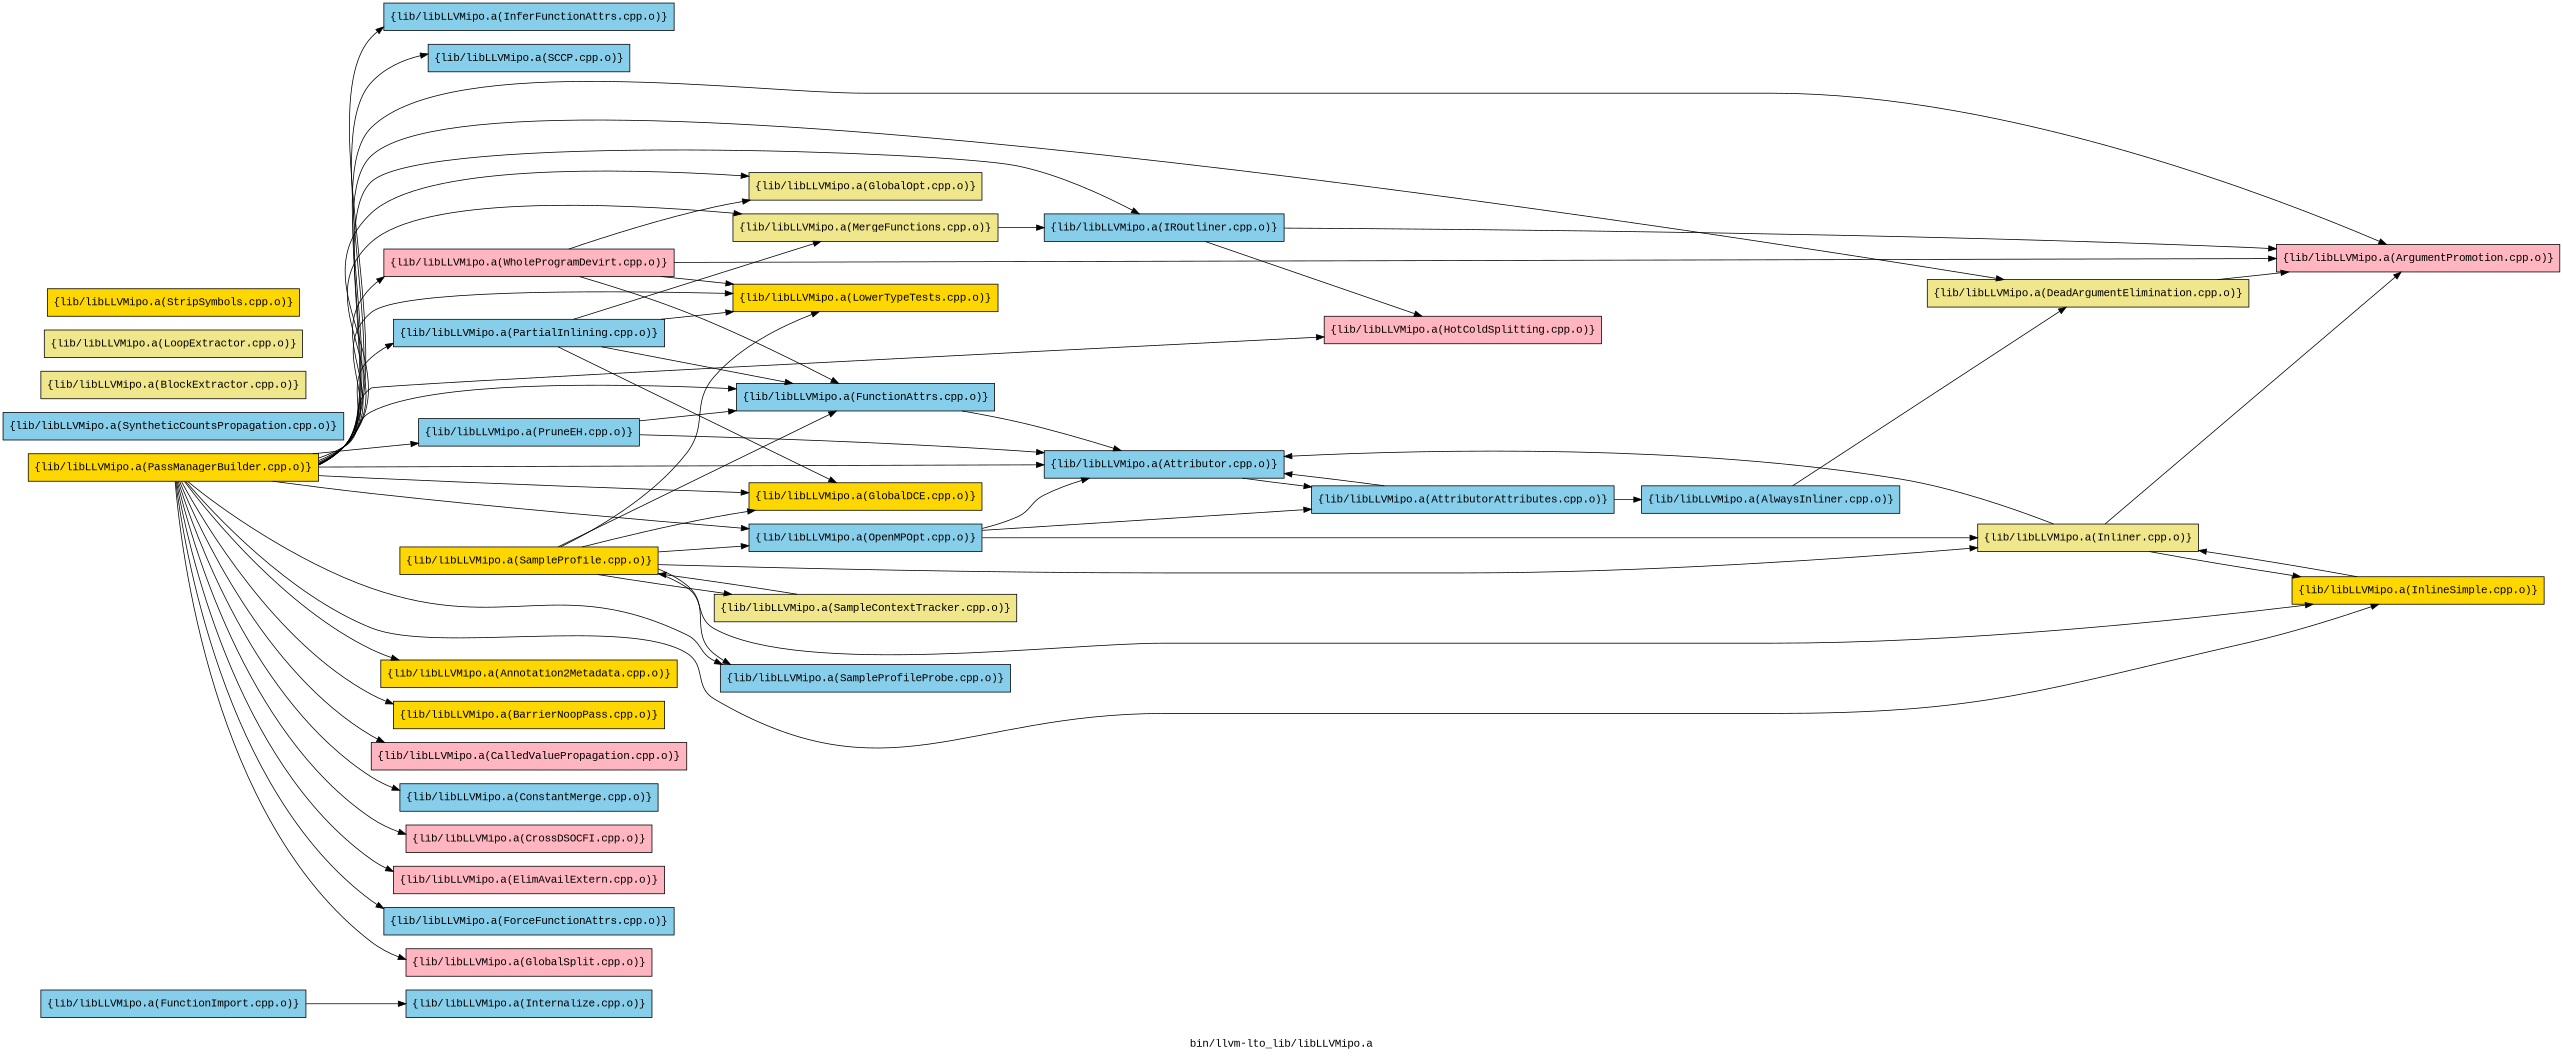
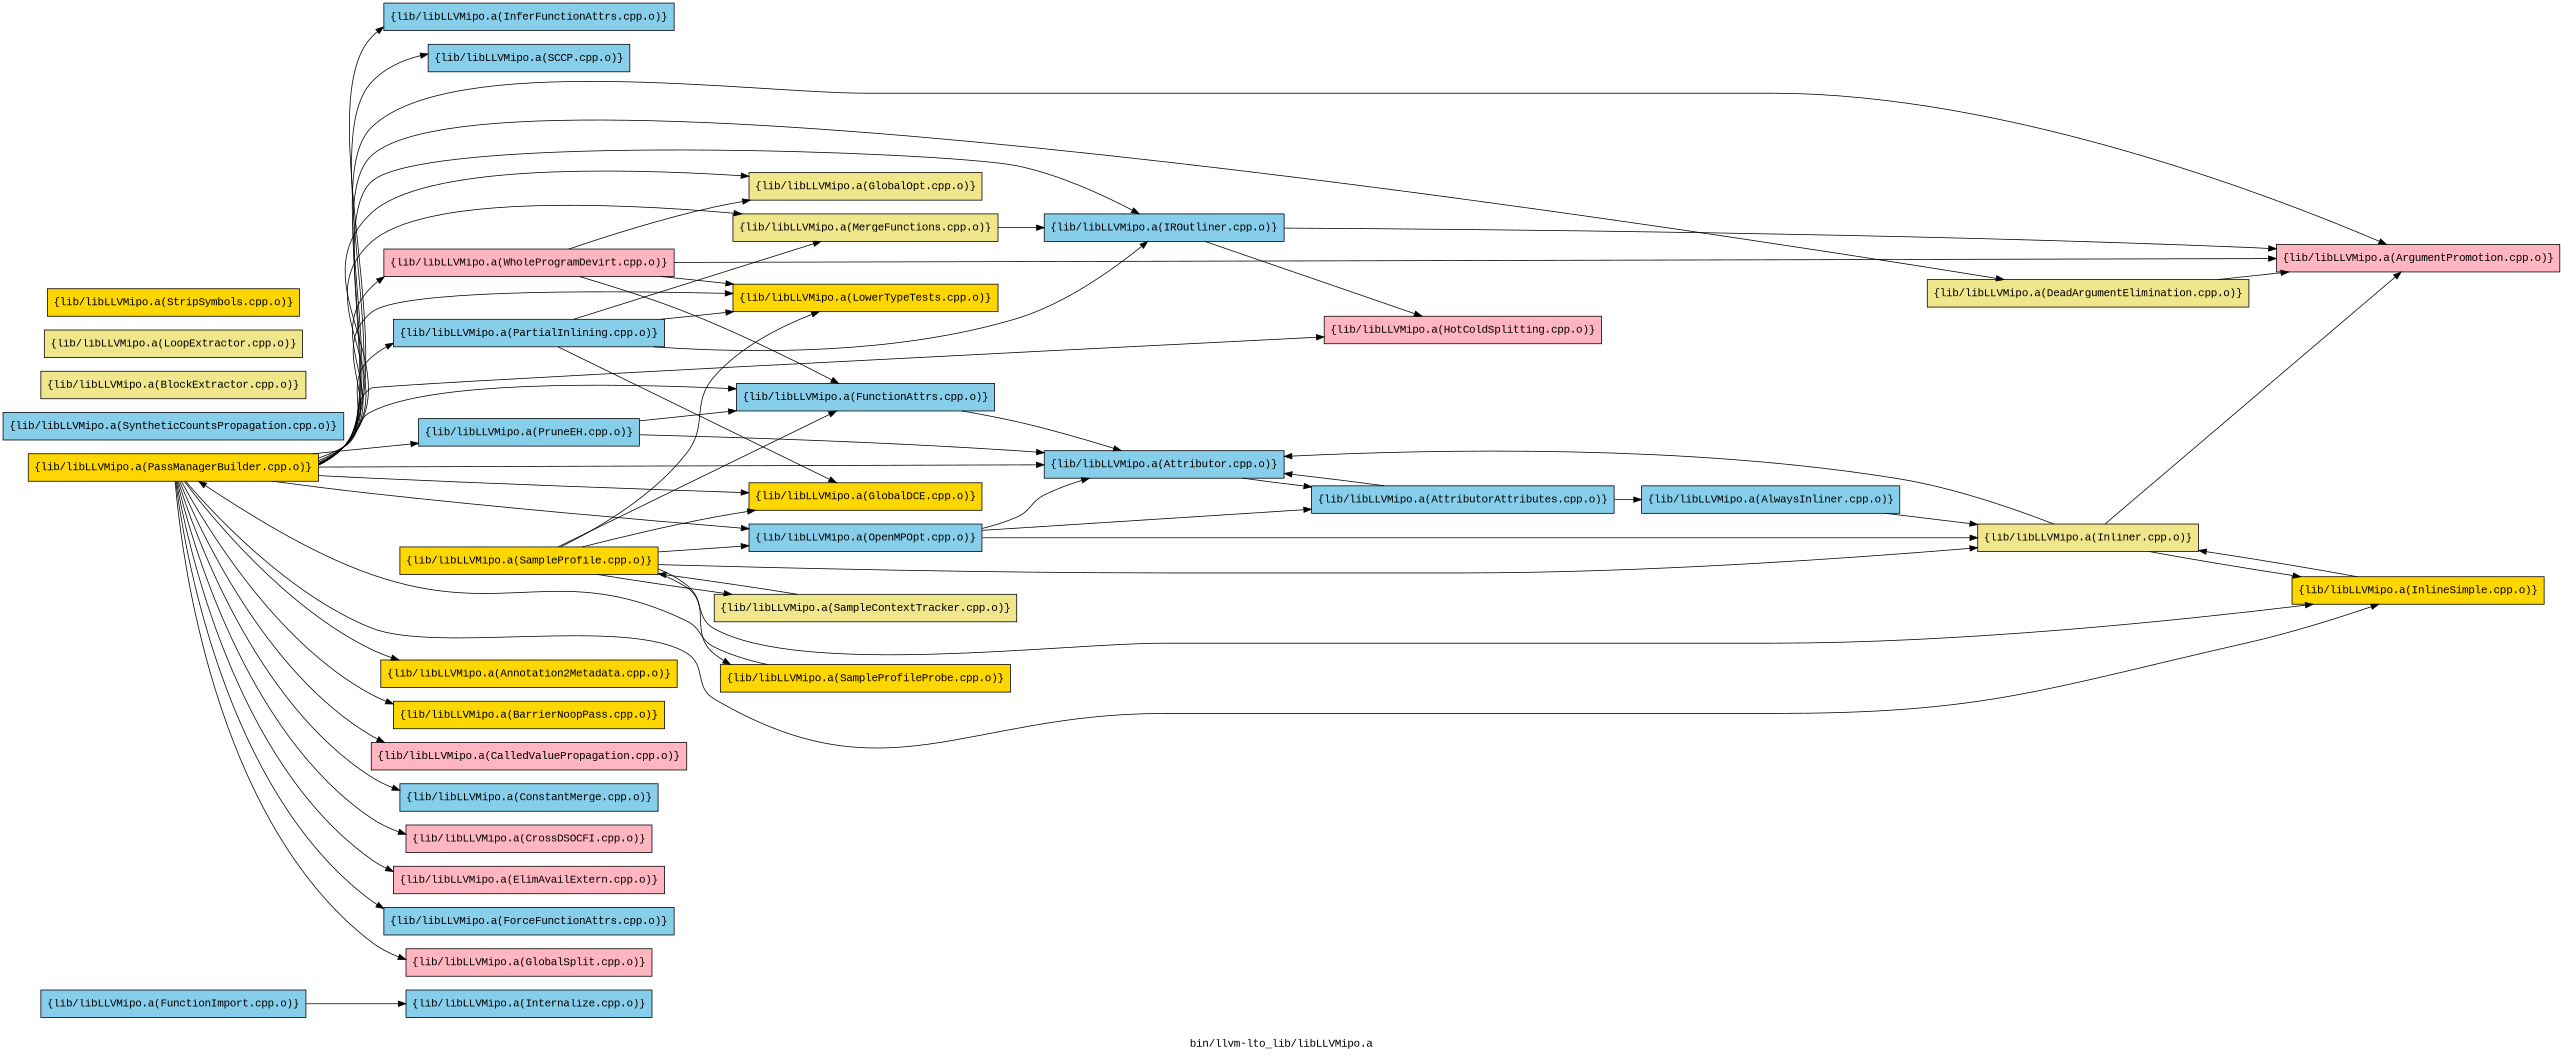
edge "{lib/libLLVMipo.a(PartialInlining.cpp.o)}" -> "{lib/libLLVMipo.a(FunctionAttrs.cpp.o)}": now "{lib/libLLVMipo.a(PartialInlining.cpp.o)}" -> "{lib/libLLVMipo.a(IROutliner.cpp.o)}"
edge "{lib/libLLVMipo.a(AlwaysInliner.cpp.o)}" -> "{lib/libLLVMipo.a(DeadArgumentElimination.cpp.o)}": now "{lib/libLLVMipo.a(AlwaysInliner.cpp.o)}" -> "{lib/libLLVMipo.a(Inliner.cpp.o)}"
edge "{lib/libLLVMipo.a(PassManagerBuilder.cpp.o)}" -> "{lib/libLLVMipo.a(SampleProfileProbe.cpp.o)}": reversed
node "{lib/libLLVMipo.a(SampleProfileProbe.cpp.o)}": fillcolor skyblue -> gold
